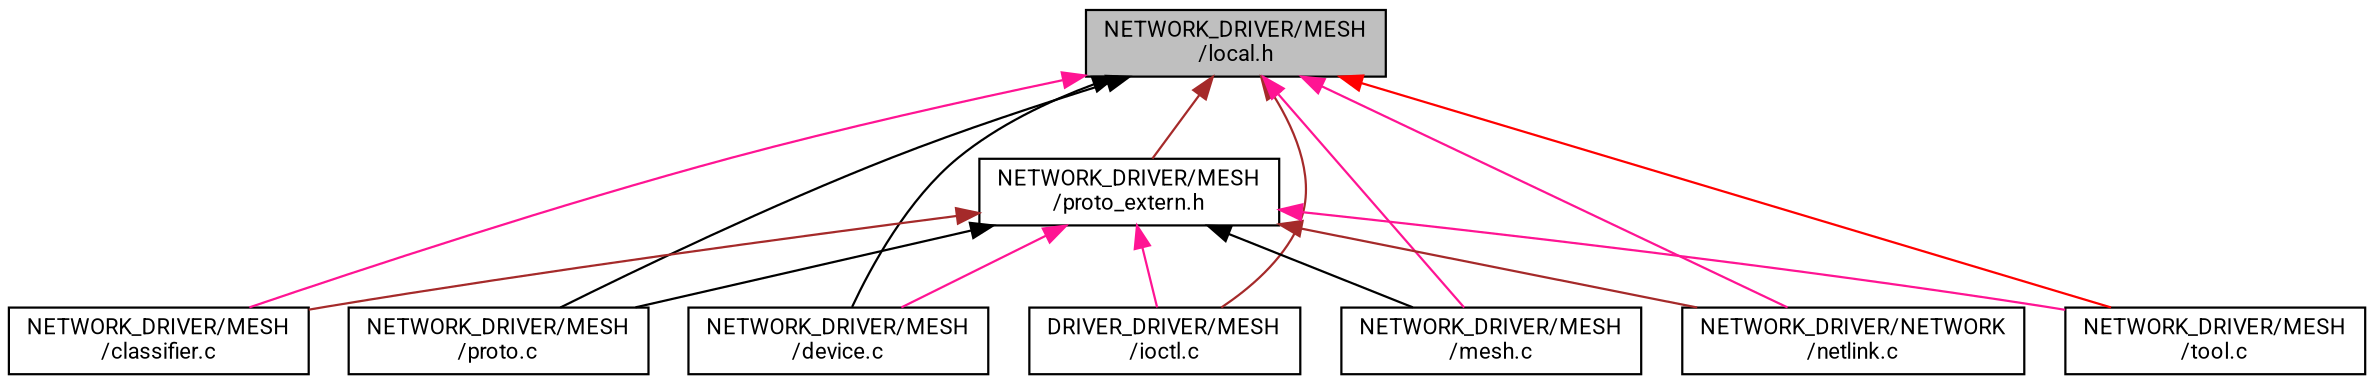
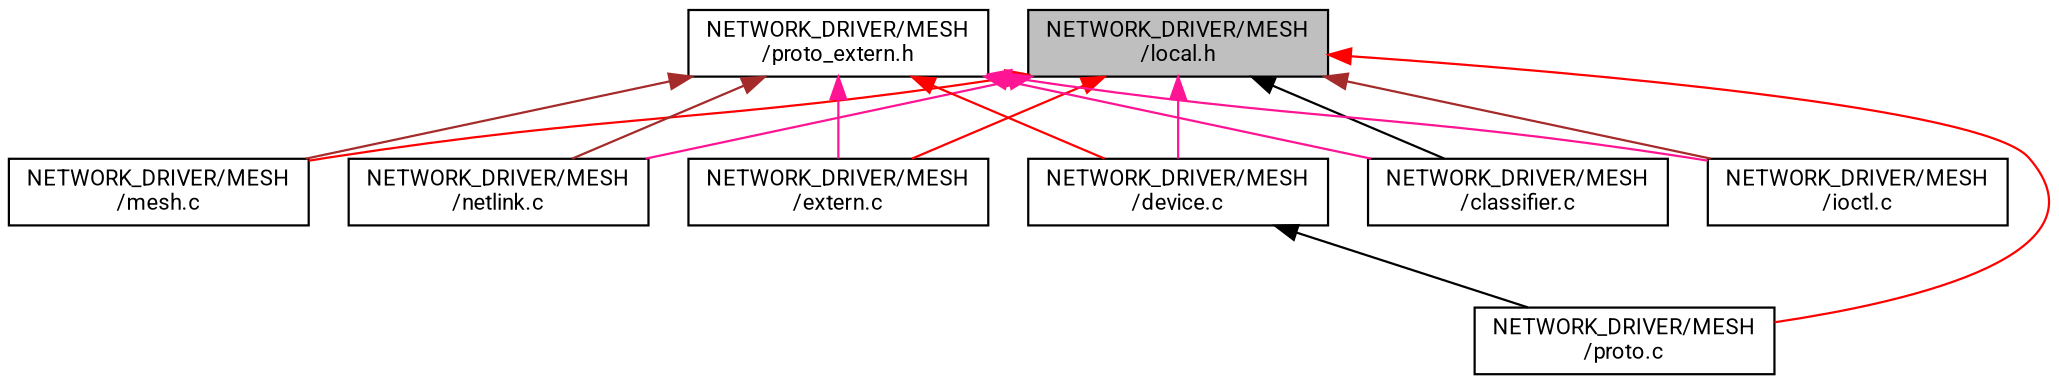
edge "NETWORK_DRIVER/MESH /proto_extern.h" -> "NETWORK_DRIVER/MESH /local.h": removed
edge "NETWORK_DRIVER/MESH /device.c" -> "NETWORK_DRIVER/MESH /local.h": color black -> deeppink
edge "NETWORK_DRIVER/MESH /classifier.c" -> "NETWORK_DRIVER/MESH /local.h": color deeppink -> black
edge "NETWORK_DRIVER/MESH /proto.c" -> "NETWORK_DRIVER/MESH /local.h": color black -> red
edge "NETWORK_DRIVER/MESH /mesh.c" -> "NETWORK_DRIVER/MESH /local.h": color deeppink -> red
edge "NETWORK_DRIVER/MESH /classifier.c" -> "NETWORK_DRIVER/MESH /proto_extern.h": color brown -> deeppink
edge "NETWORK_DRIVER/MESH /proto.c" -> "NETWORK_DRIVER/MESH /proto_extern.h": now "NETWORK_DRIVER/MESH /proto.c" -> "NETWORK_DRIVER/MESH /device.c"
edge "NETWORK_DRIVER/MESH /mesh.c" -> "NETWORK_DRIVER/MESH /proto_extern.h": color black -> brown
edge "NETWORK_DRIVER/MESH /device.c" -> "NETWORK_DRIVER/MESH /proto_extern.h": color deeppink -> red
node "DRIVER_DRIVER/MESH /ioctl.c": label "DRIVER_DRIVER/MESH /ioctl.c" -> "NETWORK_DRIVER/MESH /ioctl.c"
node "NETWORK_DRIVER/NETWORK /netlink.c": label "NETWORK_DRIVER/NETWORK /netlink.c" -> "NETWORK_DRIVER/MESH /netlink.c"
node "NETWORK_DRIVER/MESH /tool.c": label "NETWORK_DRIVER/MESH /tool.c" -> "NETWORK_DRIVER/MESH /extern.c"
